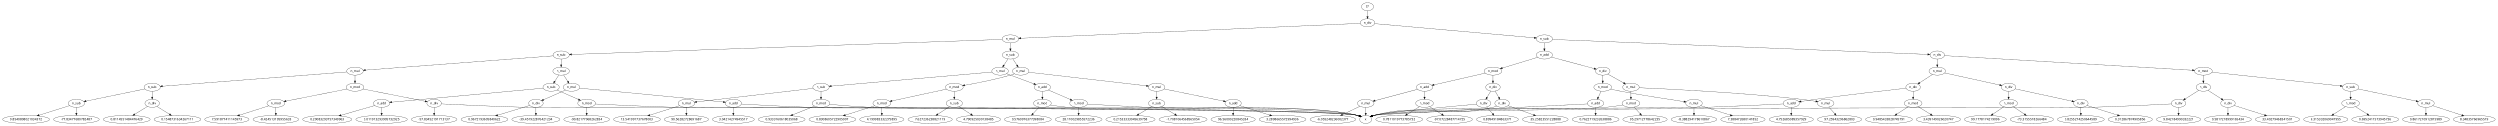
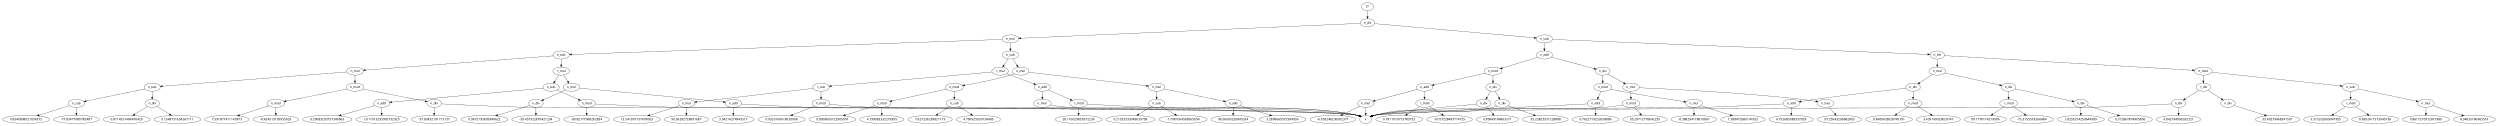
node "0.5760976377398084": removed
node "0.5817218999165434": removed
